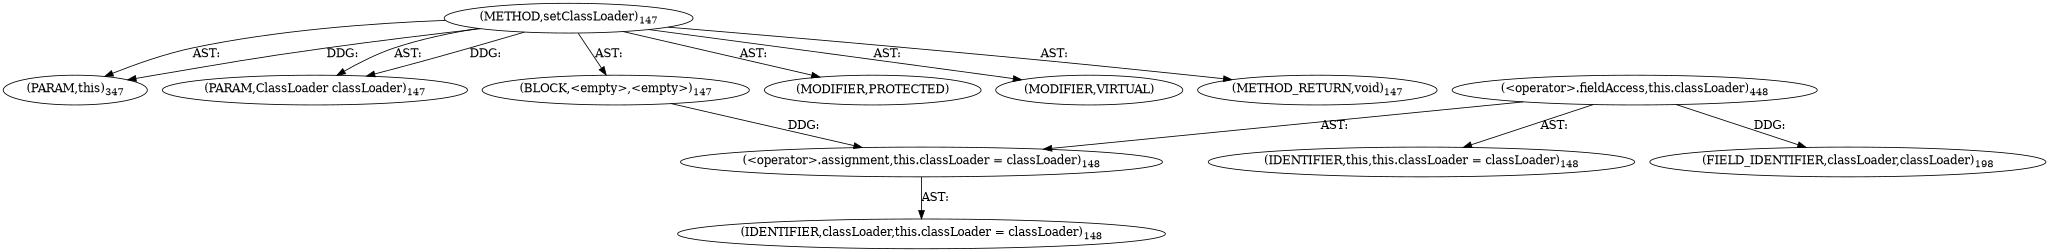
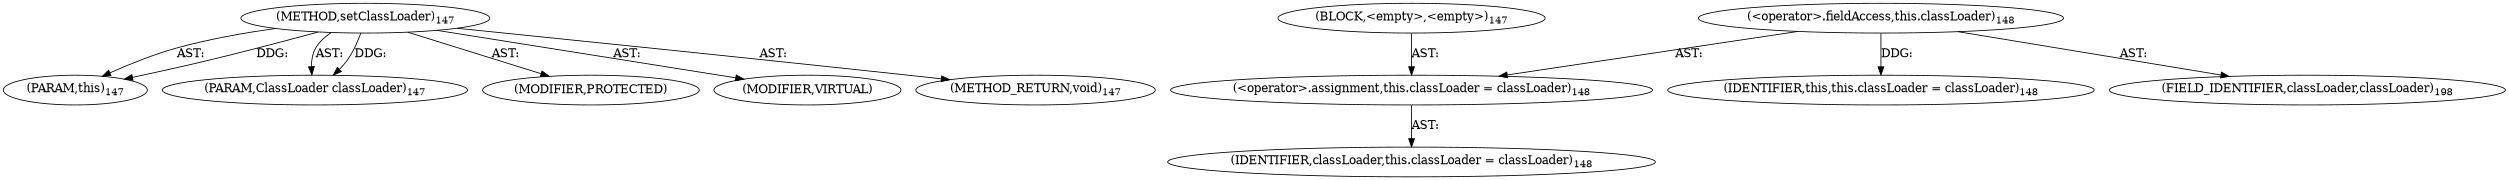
edge "(METHOD,setClassLoader)" -> "(BLOCK,<empty>,<empty>)": removed, label "AST:"
node "(PARAM,this)": text "347" -> "147"
node "(<operator>.fieldAccess,this.classLoader)": text "448" -> "148"
edge "(BLOCK,<empty>,<empty>)" -> "(<operator>.assignment,this.classLoader = classLoader)": label "DDG: " -> "AST: "
edge "(<operator>.fieldAccess,this.classLoader)" -> "(IDENTIFIER,this,this.classLoader = classLoader)": label "AST: " -> "DDG: "
edge "(<operator>.fieldAccess,this.classLoader)" -> "(FIELD_IDENTIFIER,classLoader,classLoader)": label "DDG: " -> "AST: "
